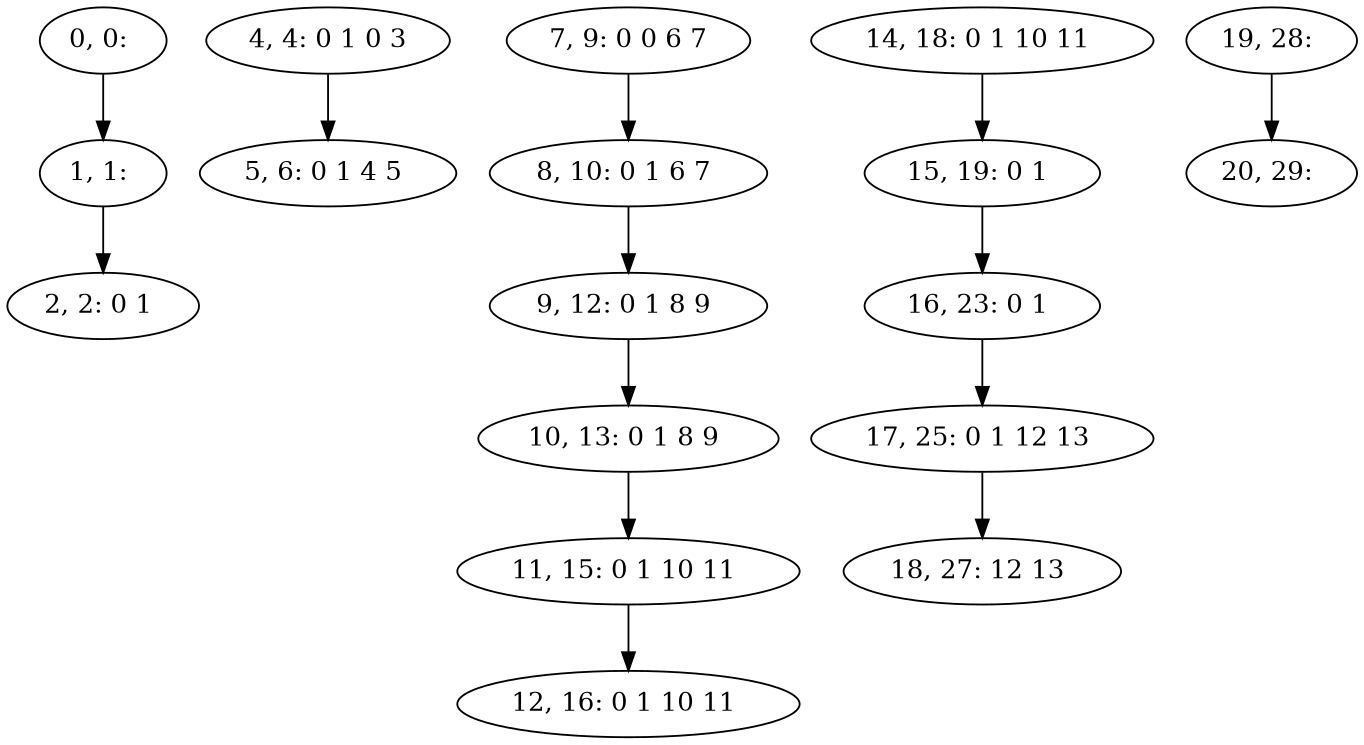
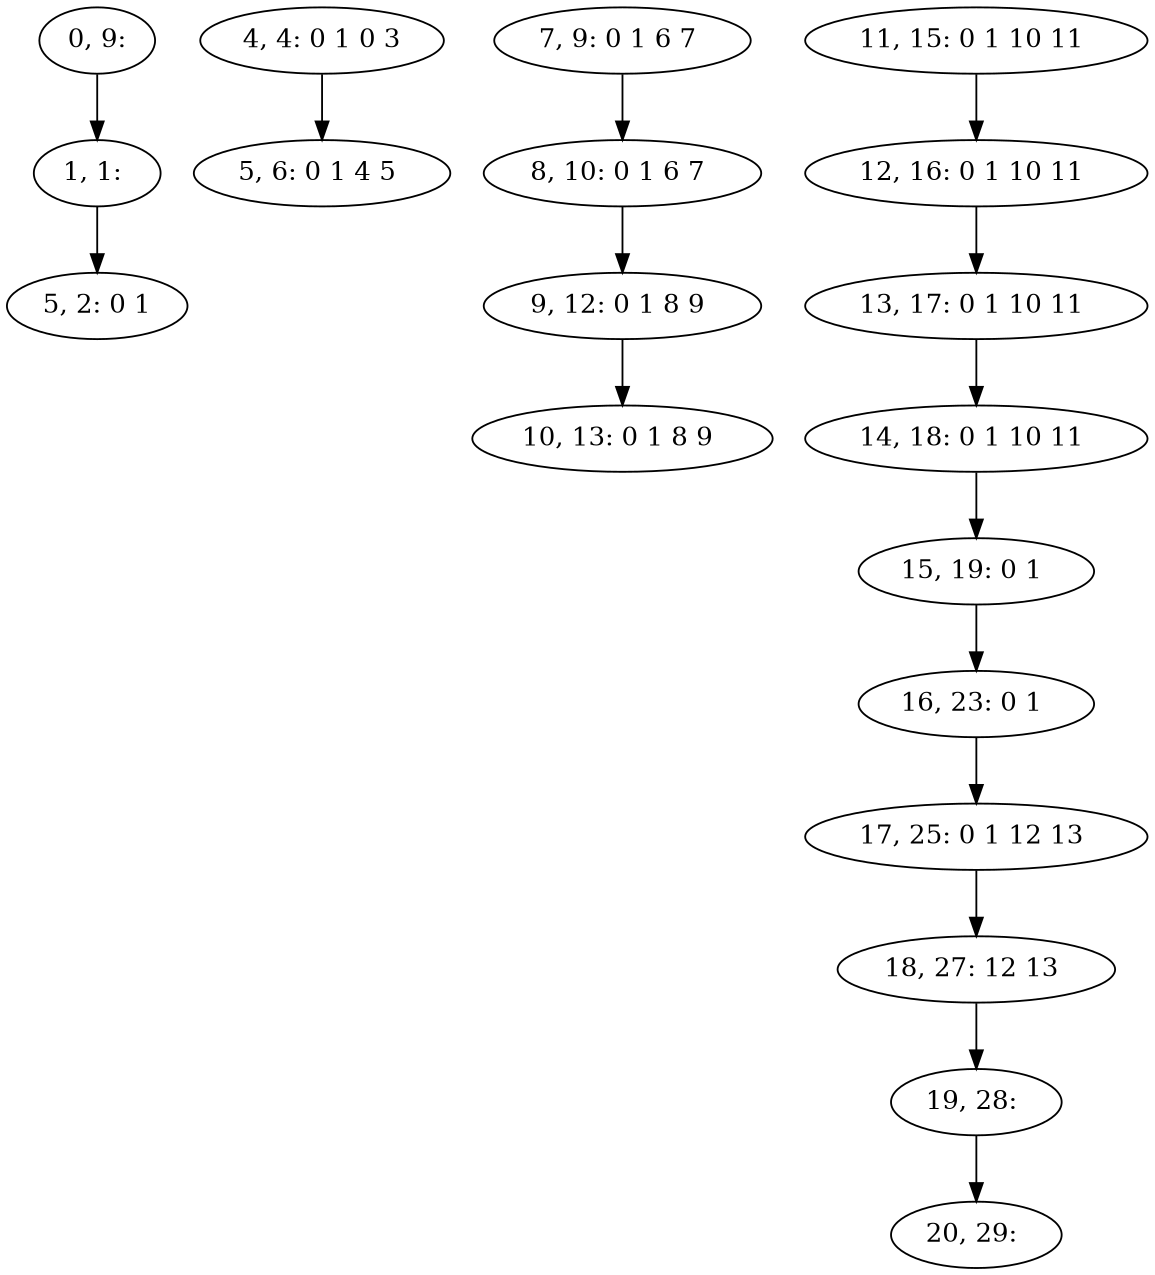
node "0, 0:": label "0, 0:" -> "0, 9:"
node "7, 9: 0 0 6 7": label "7, 9: 0 0 6 7" -> "7, 9: 0 1 6 7"
node "2, 2: 0 1": label "2, 2: 0 1" -> "5, 2: 0 1"
node "13, 17: 0 1 10 11": added
edge "10, 13: 0 1 8 9" -> "11, 15: 0 1 10 11": removed
edge "18, 27: 12 13" -> "19, 28:": added
